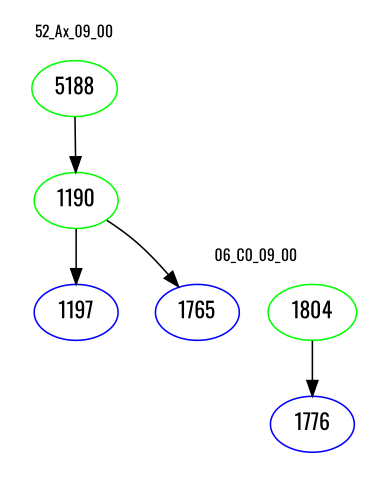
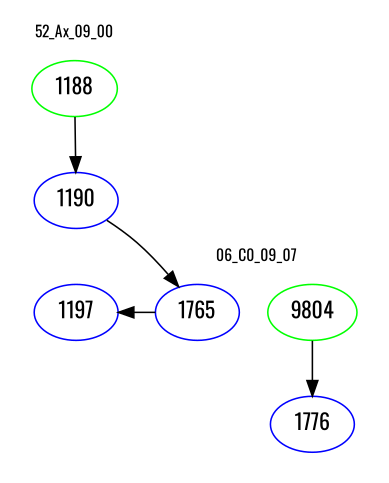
node "5188": label "5188" -> "1188"
node "1190": color green -> blue
edge "1190" -> "1197": now "1765" -> "1197"
cluster "06_C0_09_00": label "06_C0_09_00" -> "06_C0_09_07"
node "1804": label "1804" -> "9804"
